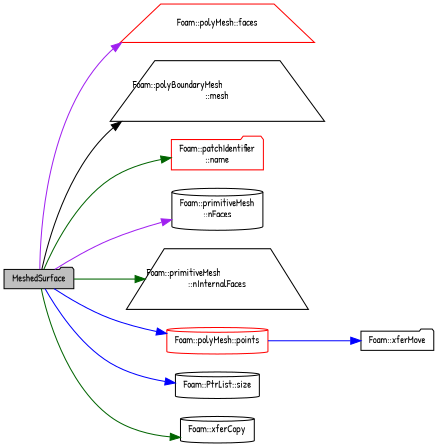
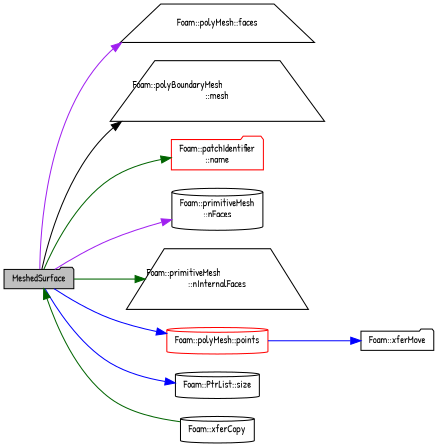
node "Foam::polyMesh::faces": color red -> black
edge "MeshedSurface" -> "Foam::xferCopy": reversed
